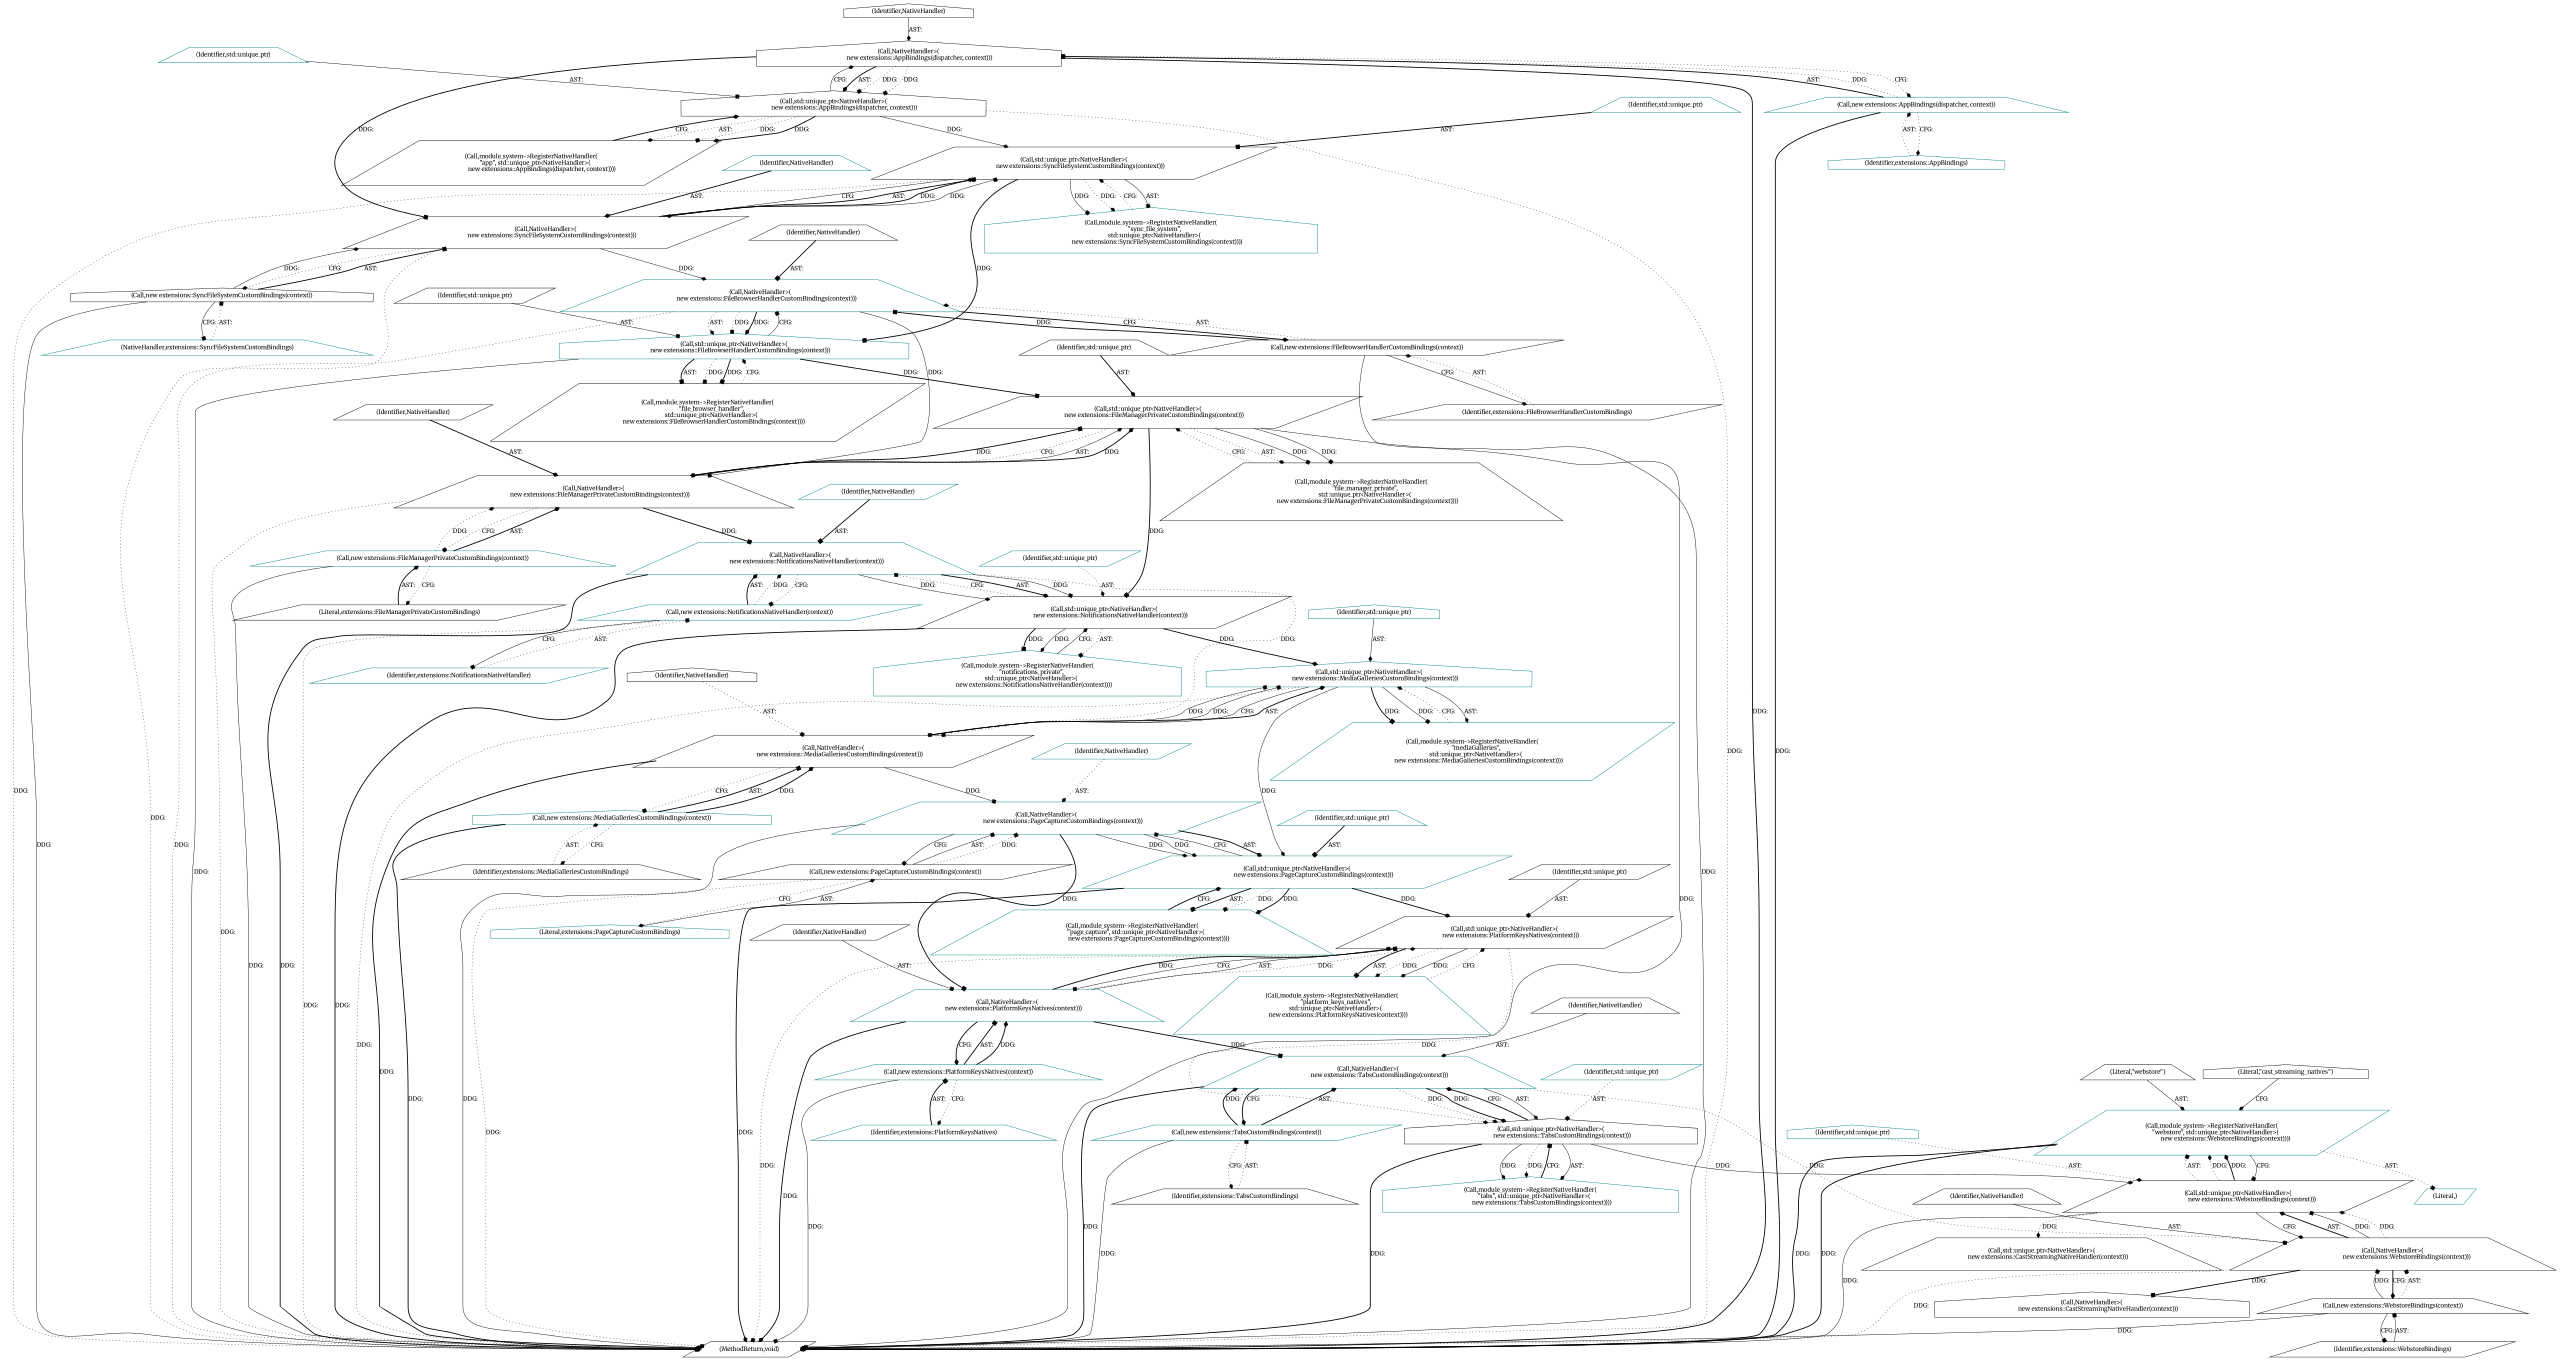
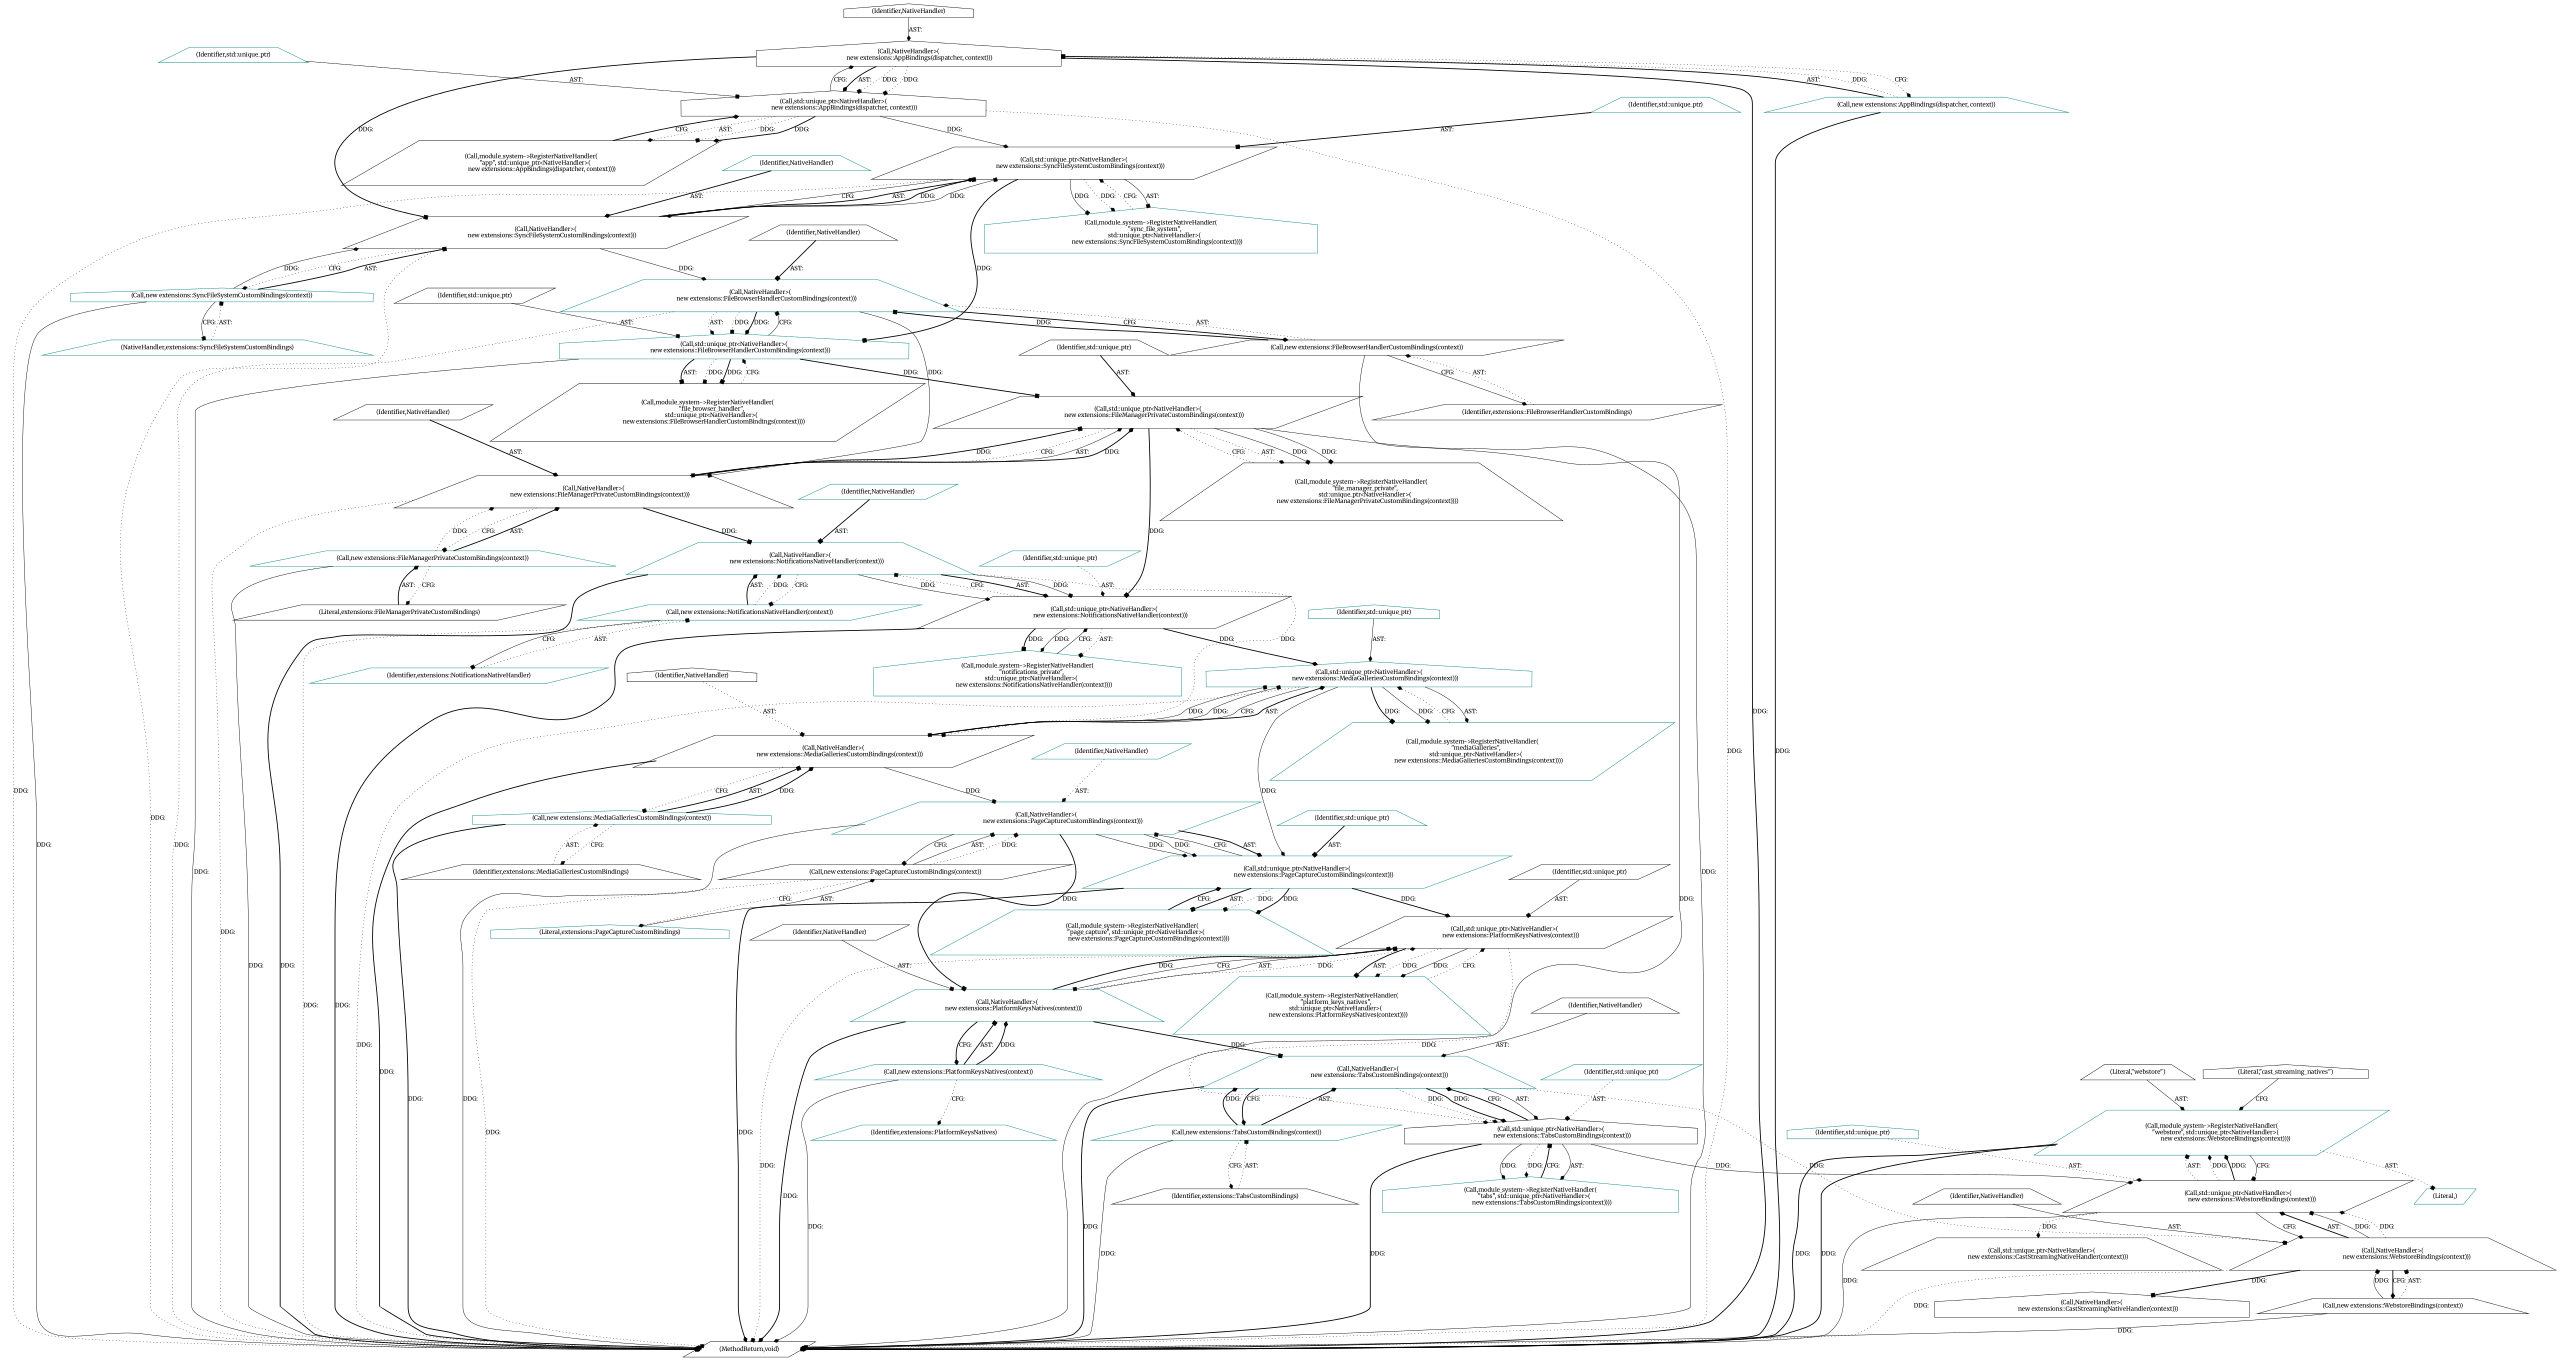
node "(Identifier,extensions::AppBindings)": removed
node "(Call,new extensions::SyncFileSystemCustomBindings(context))": color black -> teal
edge "(Identifier,extensions::PlatformKeysNatives)" -> "(Call,new extensions::PlatformKeysNatives(context))": removed, label "AST:"
edge "(Call,new extensions::PlatformKeysNatives(context))" -> "(MethodReturn,void)": arrowhead box -> diamond
node "(Identifier,extensions::WebstoreBindings)": removed
